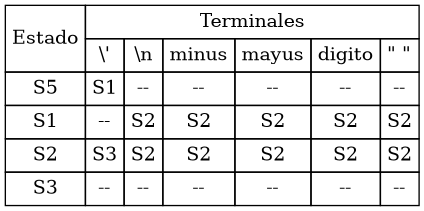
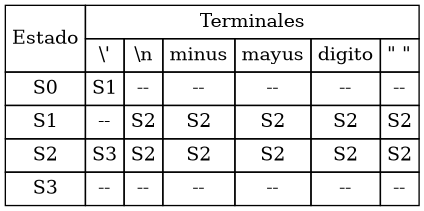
node "Estado": text "S5" -> "S0"
